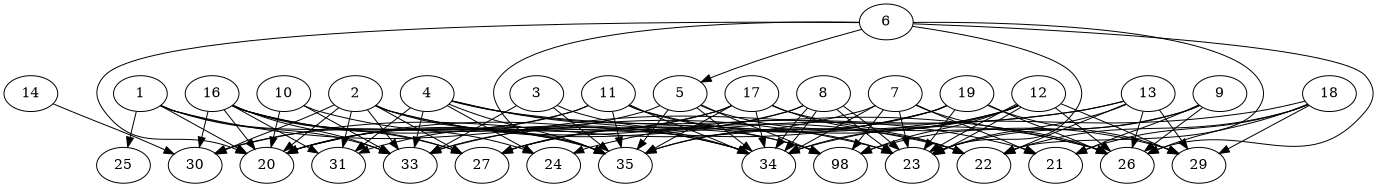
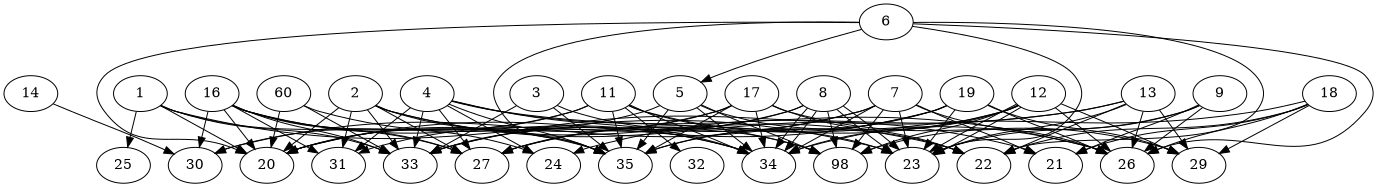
node "10": label "10" -> "60"
edge "2" -> "30": removed
edge "8" -> "98": added
edge "4" -> "27": added
edge "7" -> "33": added
node "32": added
